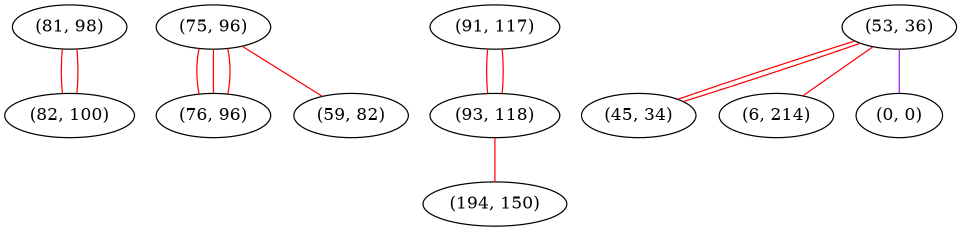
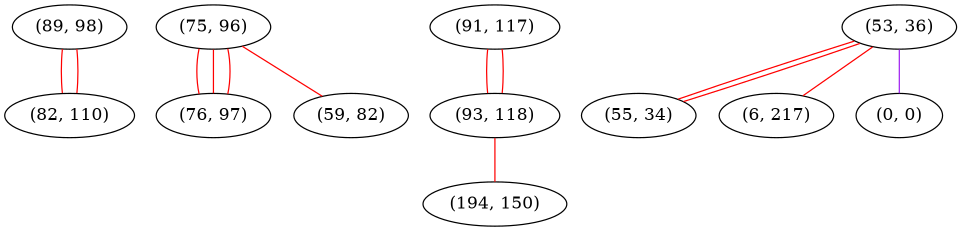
node "(81, 98)": label "(81, 98)" -> "(89, 98)"
node "(82, 100)": label "(82, 100)" -> "(82, 110)"
node "(76, 96)": label "(76, 96)" -> "(76, 97)"
node "(45, 34)": label "(45, 34)" -> "(55, 34)"
node "(6, 214)": label "(6, 214)" -> "(6, 217)"
